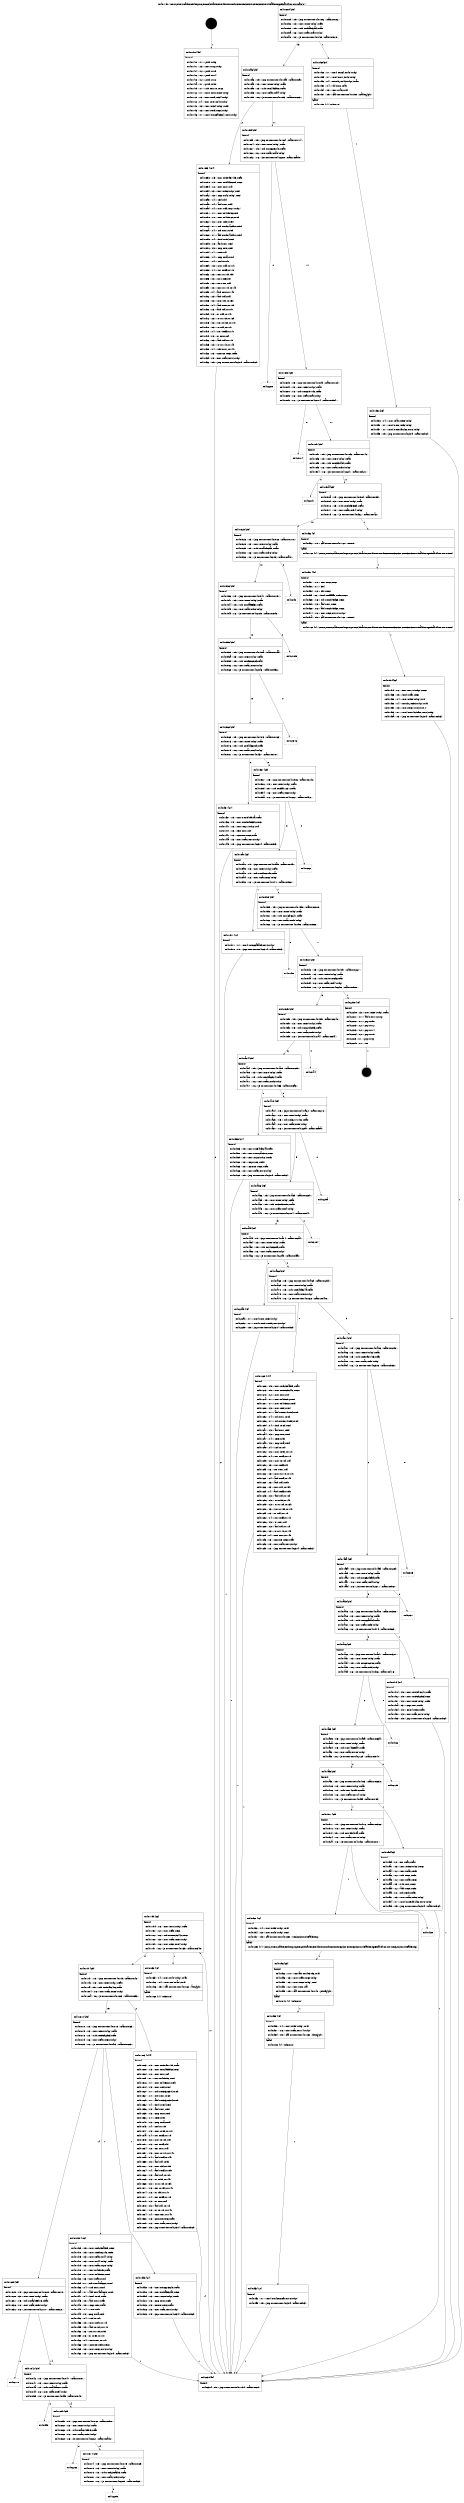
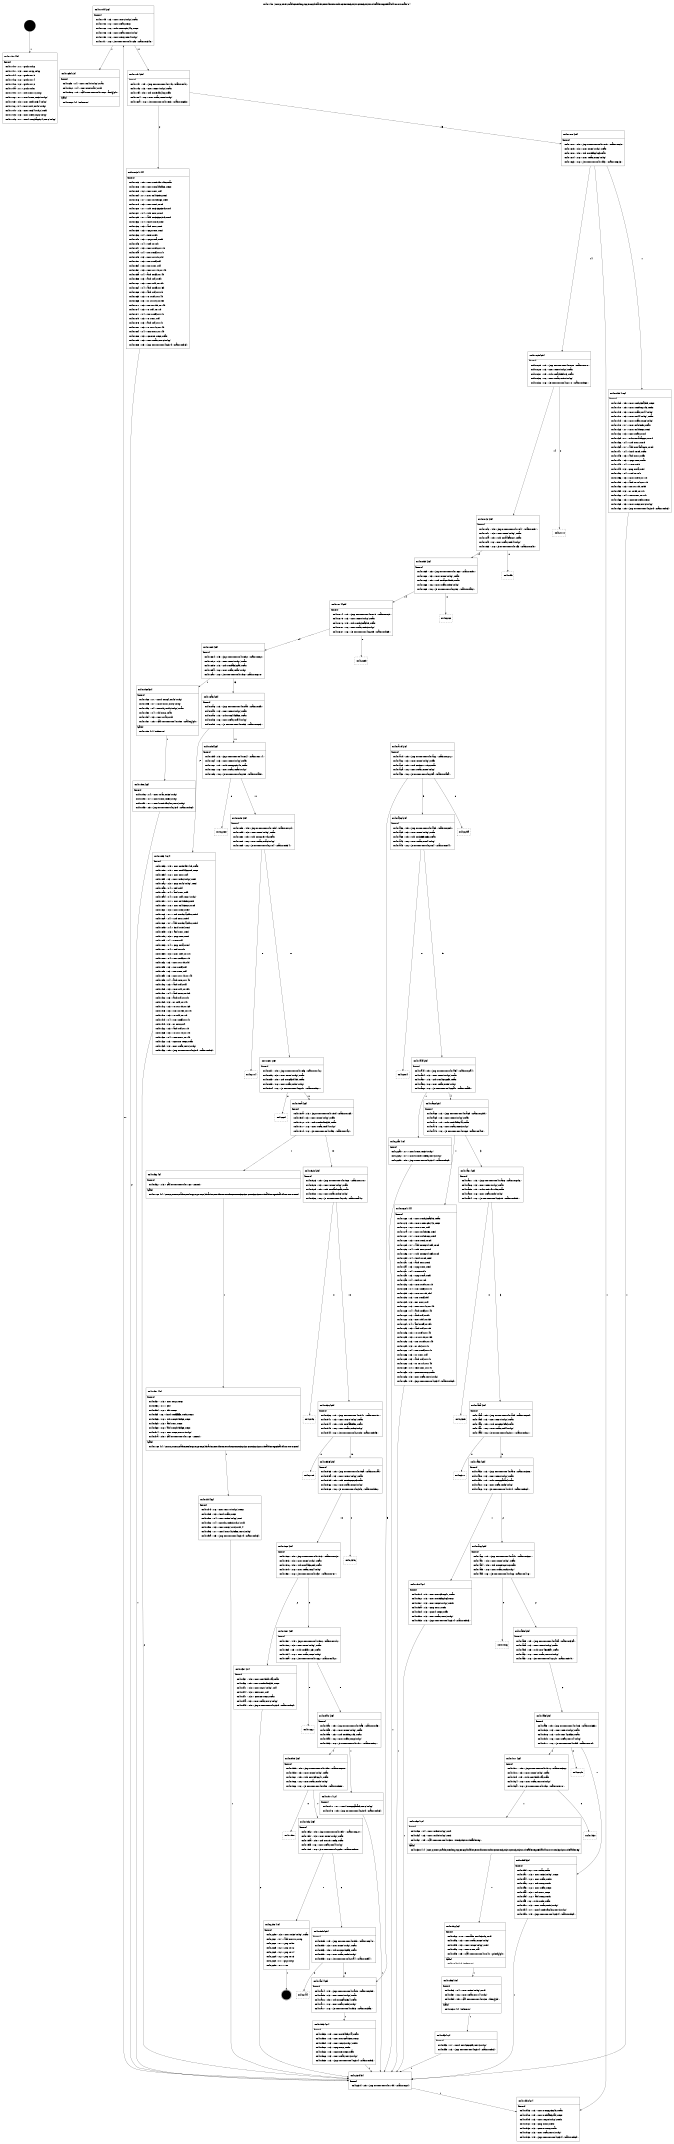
edge "0x401874 [25]" -> "0x40188d [25]": added, label "14"
edge "0x401a04 [25]" -> "0x401a1d [25]": reversed
edge "0x401ae5 [25]" -> "0x40212b": now "0x401afe [25]" -> "0x40212b"
edge "0x401db3 [27]" -> "0x40237f [5]": reversed
